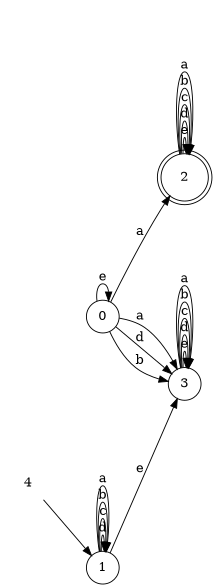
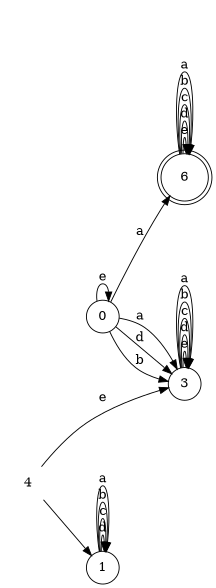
node "2": label "2" -> "6"
edge "1" -> "3": now "4" -> "3"
